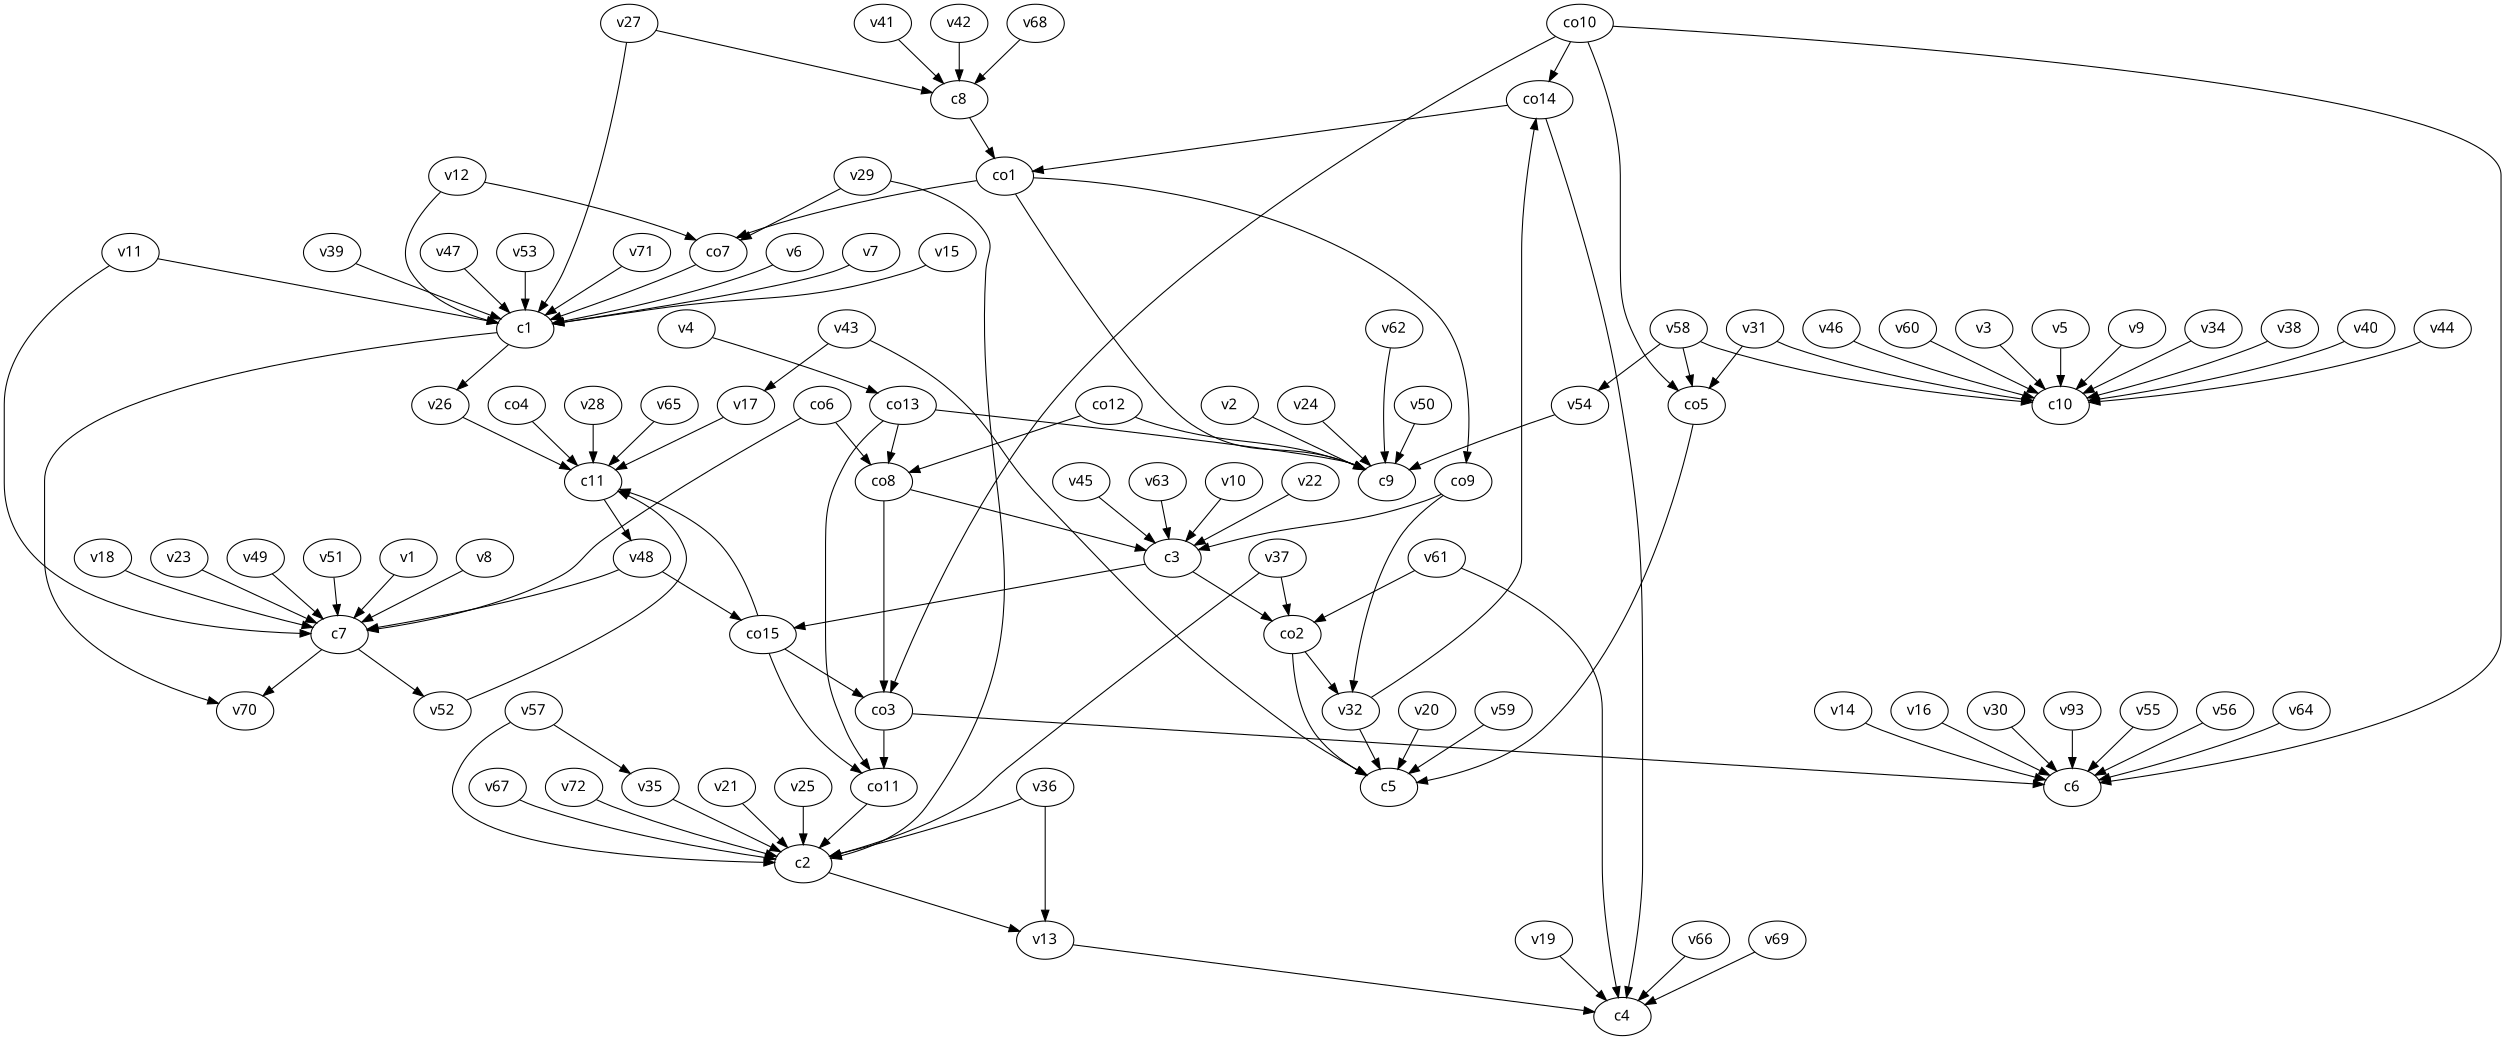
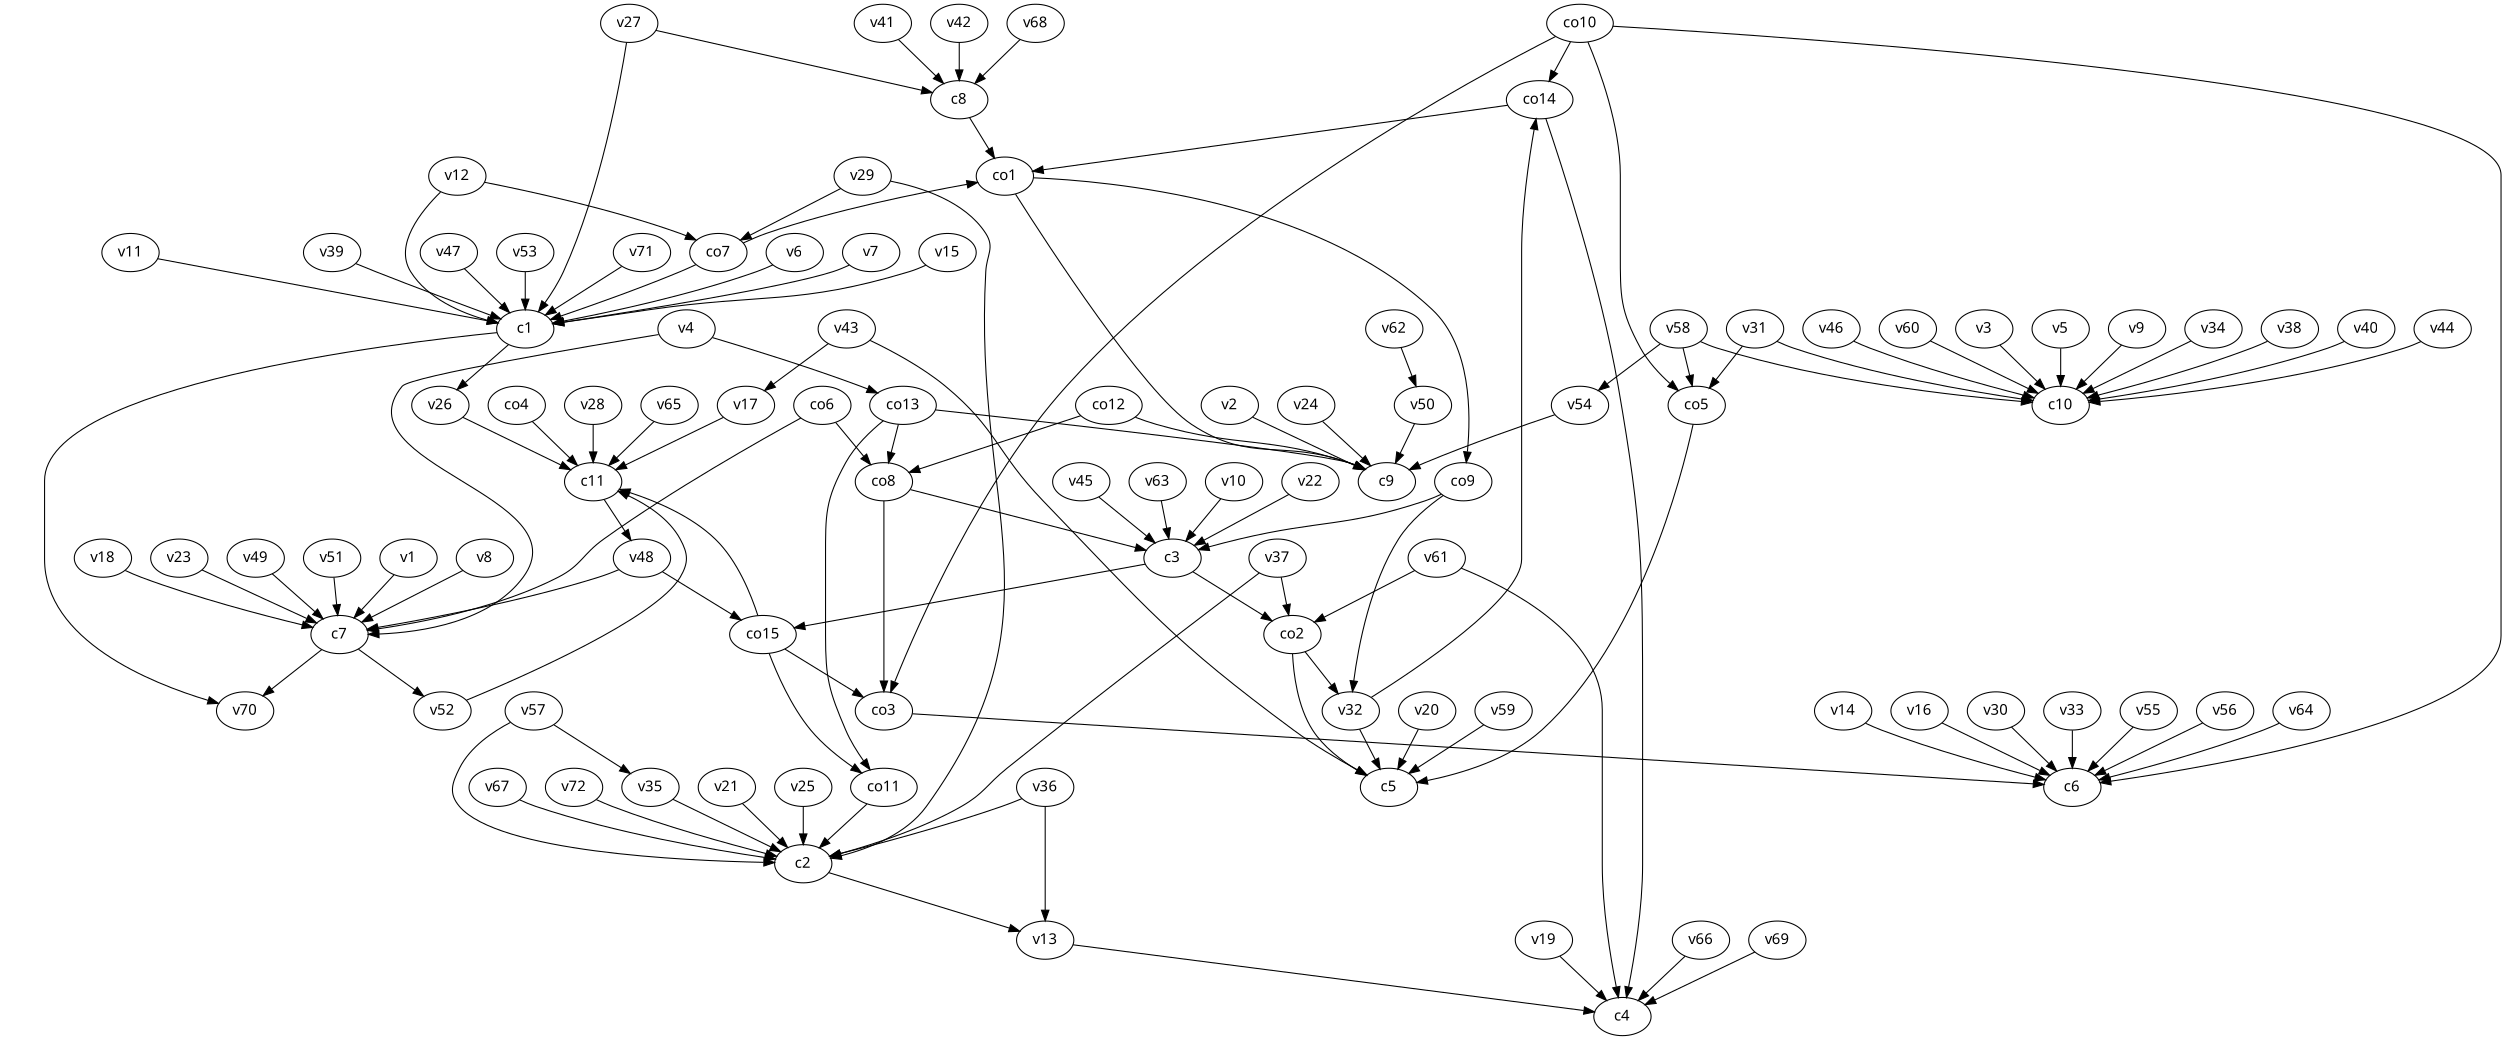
edge "co1" -> "co7": reversed
edge "v62" -> "c9": now "v62" -> "v50"
edge "v11" -> "c7": now "v4" -> "c7"
node "v93": label "v93" -> "v33"
edge "co3" -> "co11": removed
